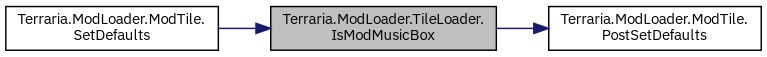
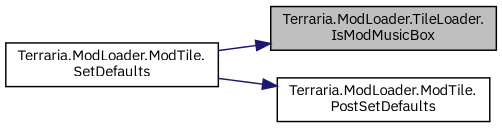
edge "Terraria.ModLoader.TileLoader. IsModMusicBox" -> "Terraria.ModLoader.ModTile. PostSetDefaults": now "Terraria.ModLoader.ModTile. SetDefaults" -> "Terraria.ModLoader.ModTile. PostSetDefaults"
